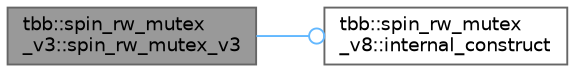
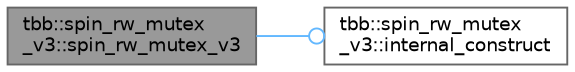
node "tbb::spin_rw_mutex _v8::internal_construct": label "tbb::spin_rw_mutex _v8::internal_construct" -> "tbb::spin_rw_mutex _v3::internal_construct"
